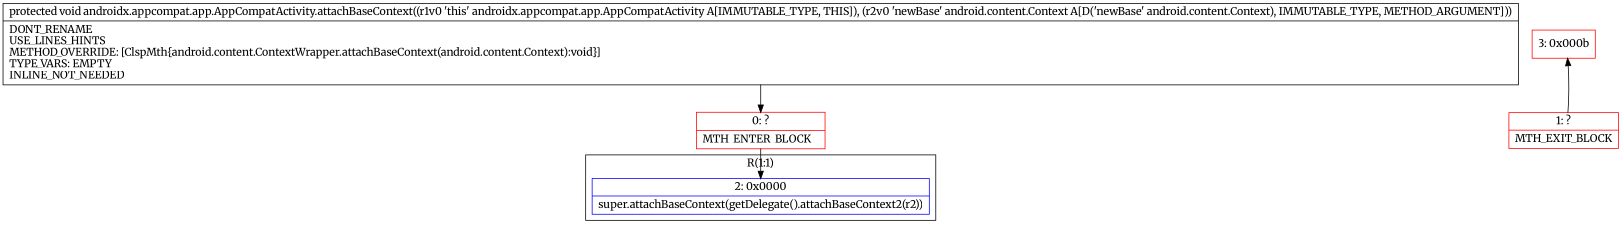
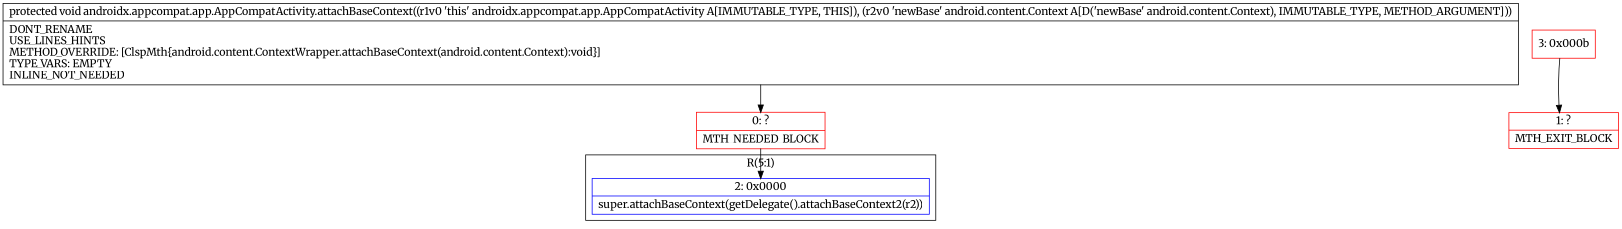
edge "1: ?" -> "3: 0x000b": reversed
node "0: ?": text "MTH_ENTER_BLOCK" -> "MTH_NEEDED_BLOCK"
cluster "R(1:1)": label "R(1:1)" -> "R(5:1)"
